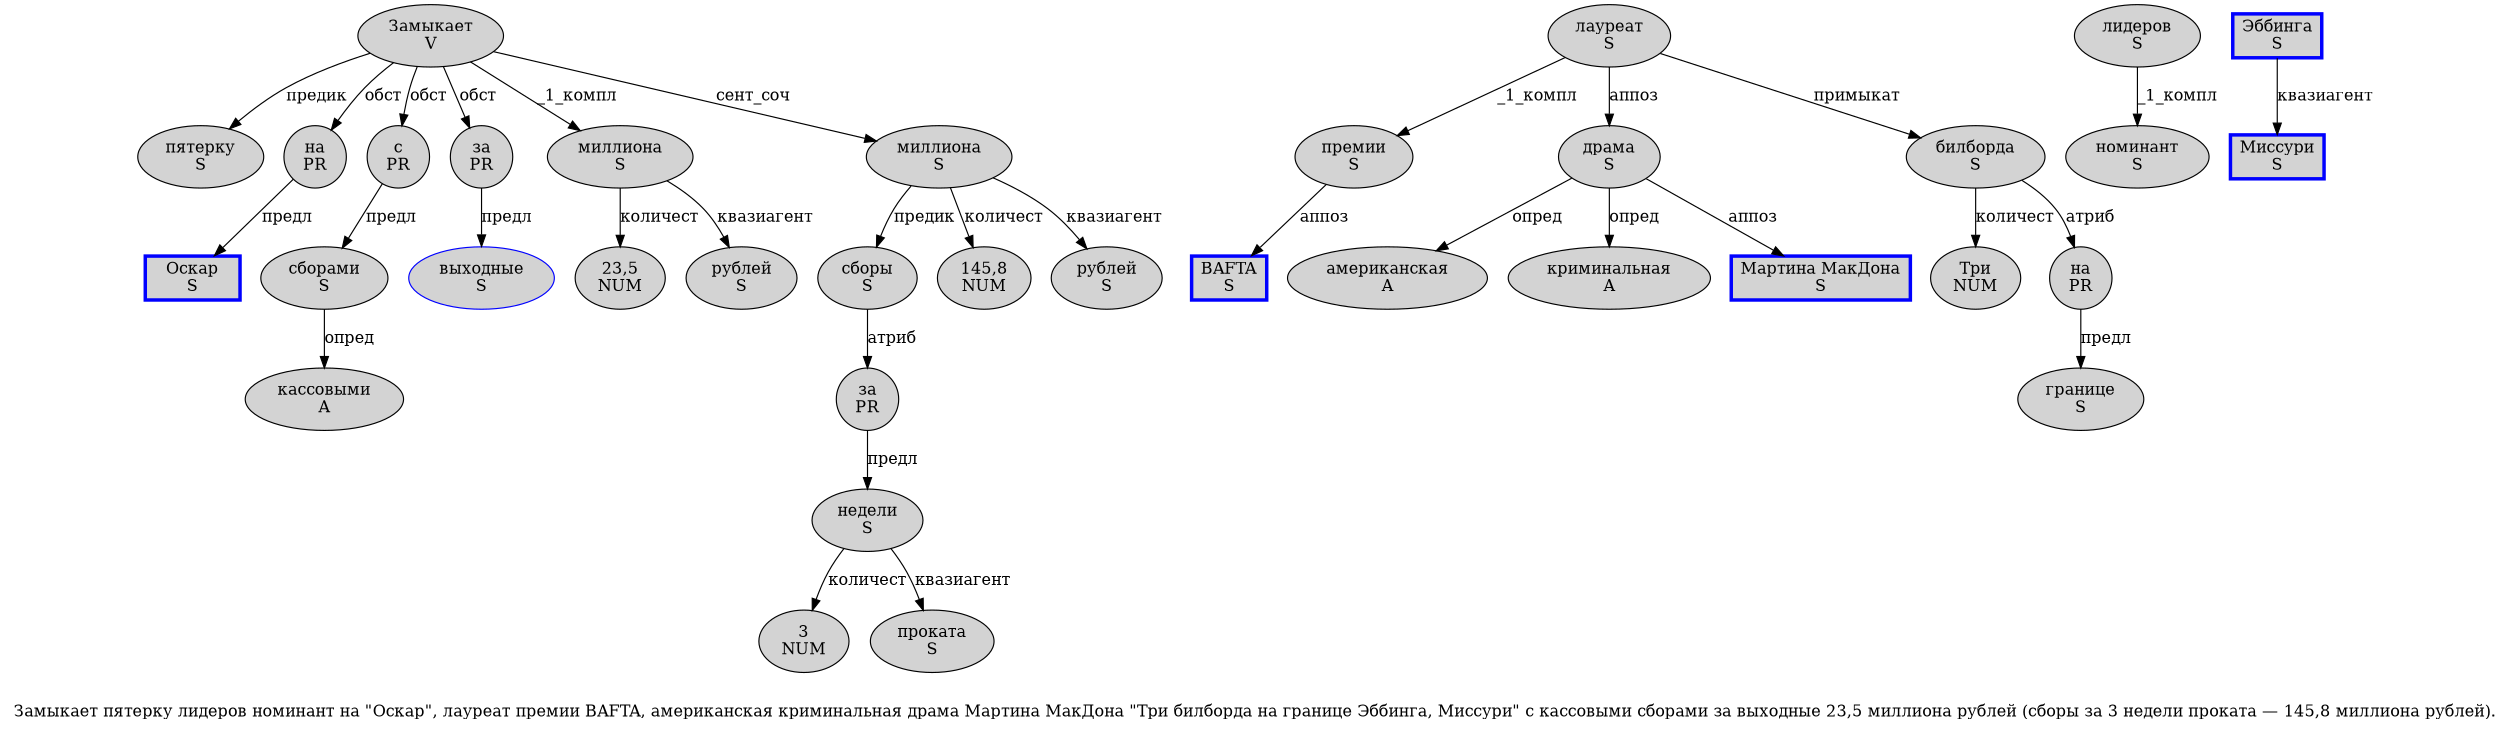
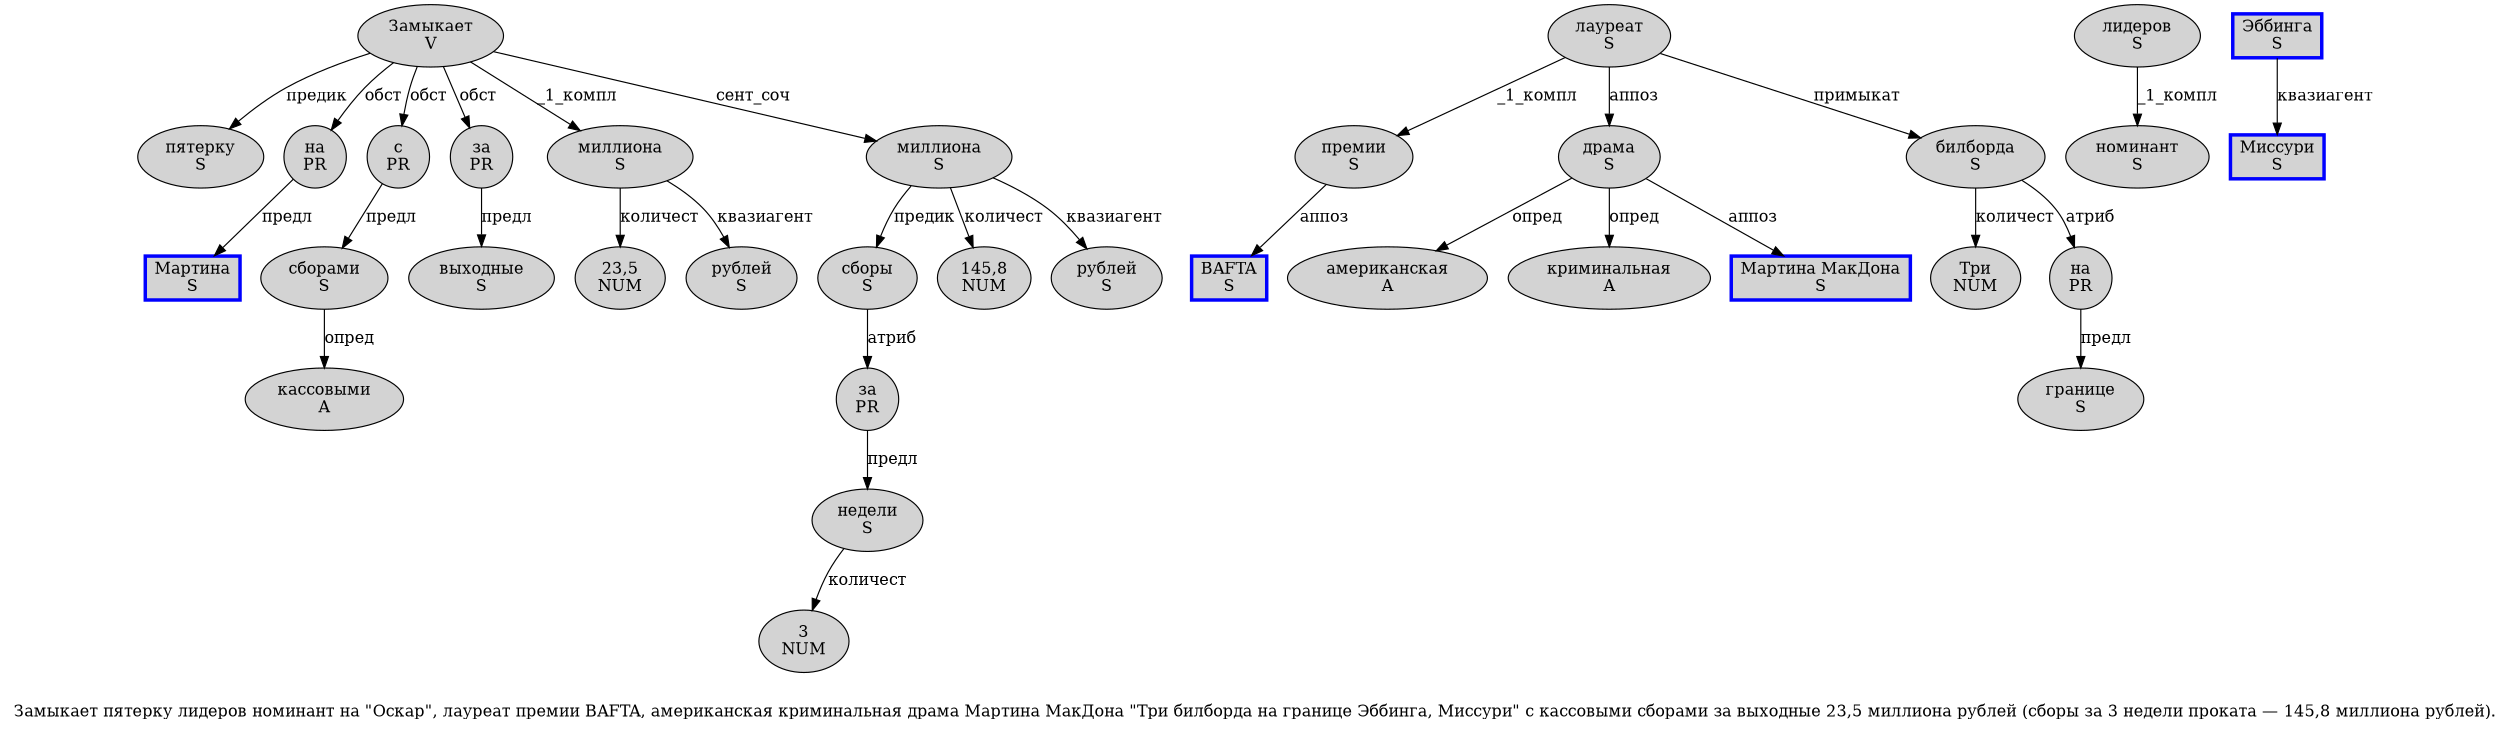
node "Оскар S": label "Оскар S" -> "Мартина S"
node "выходные S": color blue -> black
node "проката S": removed
